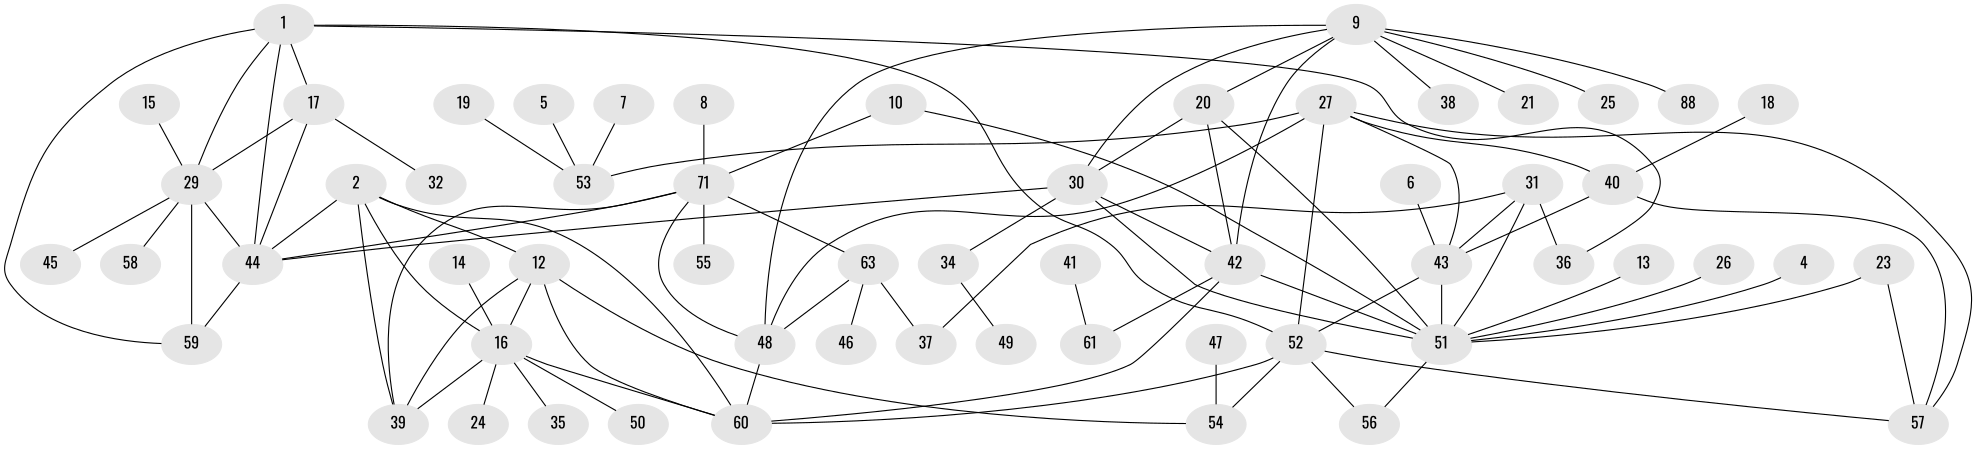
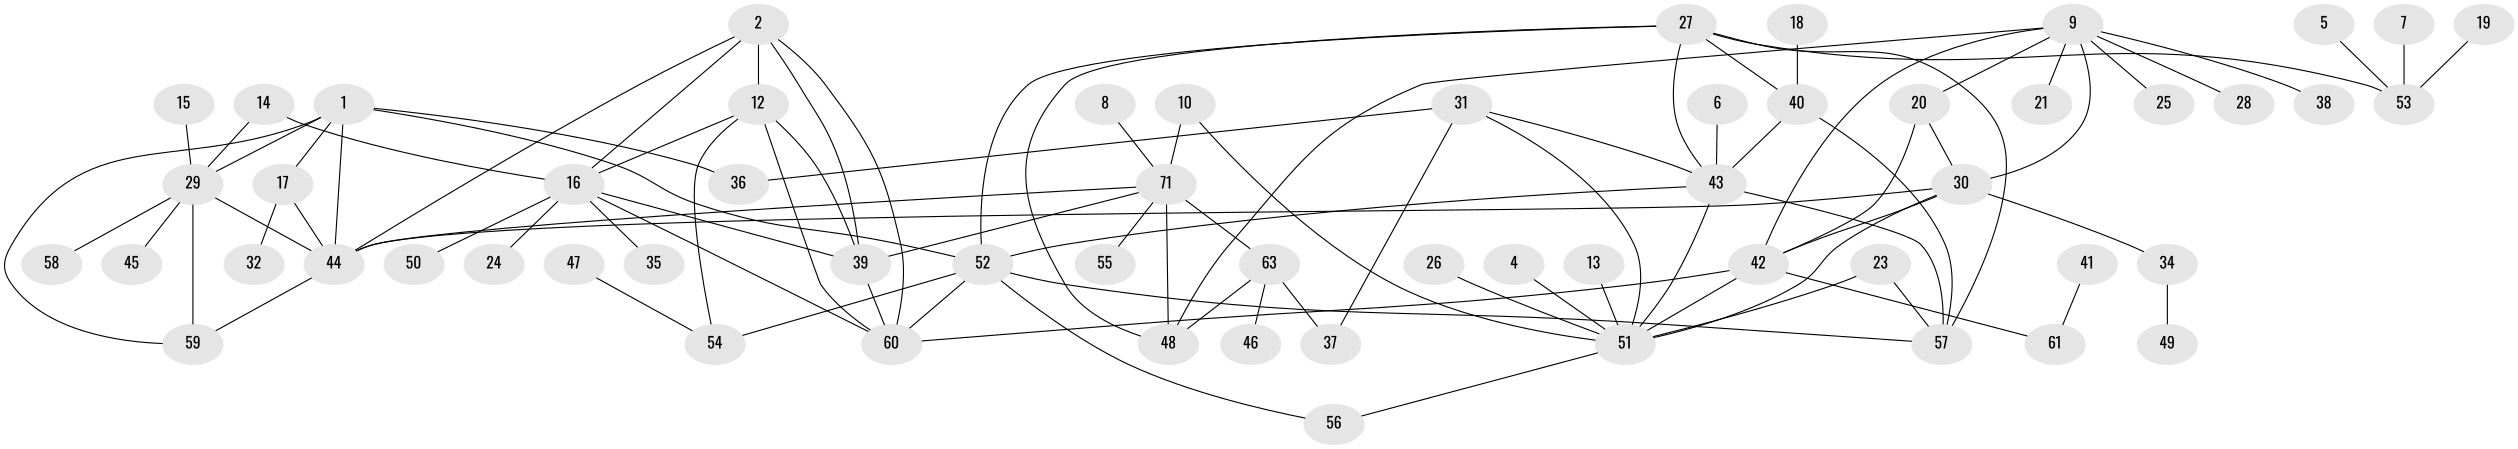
node "88": label "88" -> "28"
edge "17" -- "29": now "14" -- "29"
edge "20" -- "51": removed
edge "43" -- "57": added
edge "48" -- "60": now "39" -- "60"
